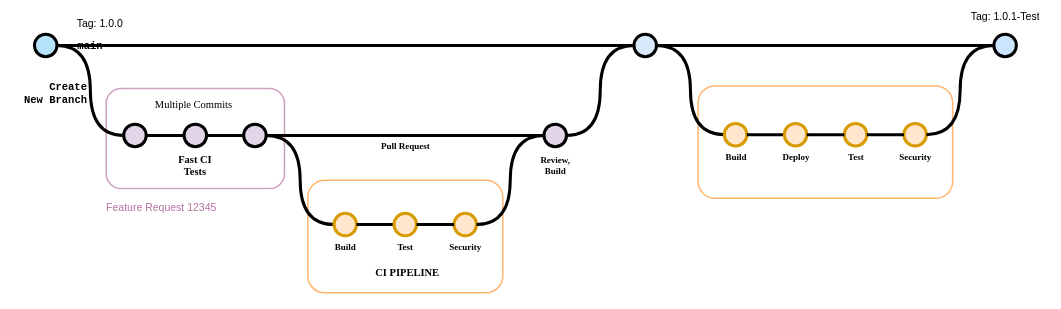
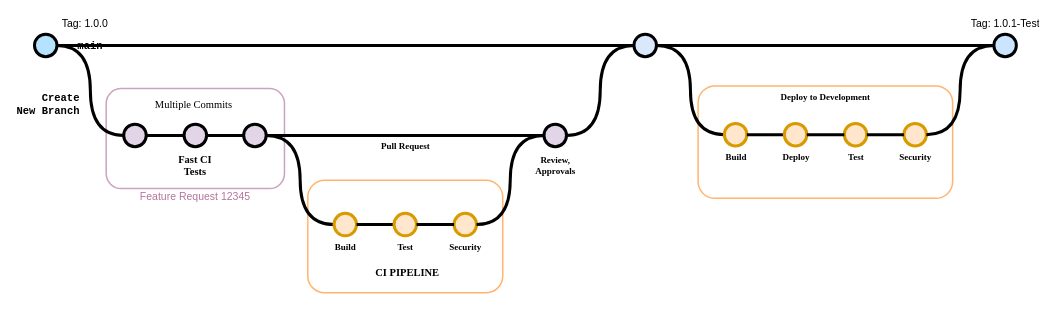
node "Tag: 1.0.1-Test": moved (1005, 15) -> (1005, 23)
node "Tag: 1.0.0": moved (100, 23) -> (85, 23)
node "Create New Branch": moved (56, 93) -> (49, 105)
node "Deploy to Development": added
node "Review, Build": label "Review, Build" -> "Review, Approvals"
node "Feature Request 12345": moved (162, 207) -> (195, 196)
